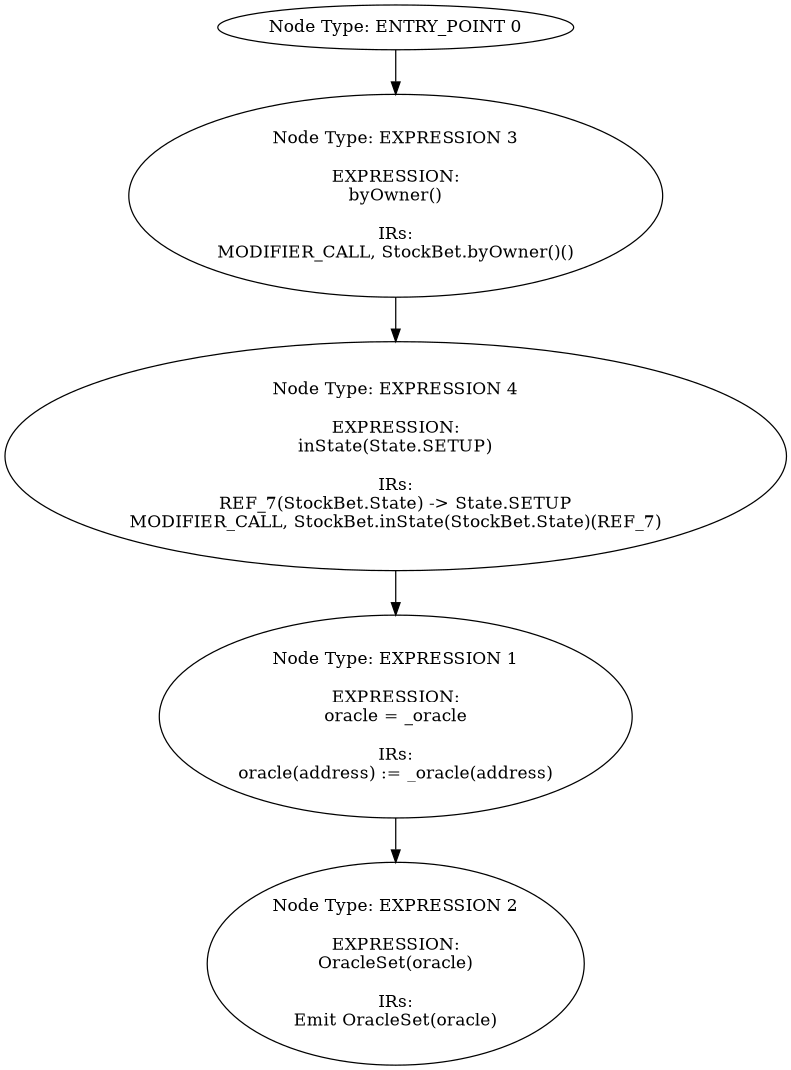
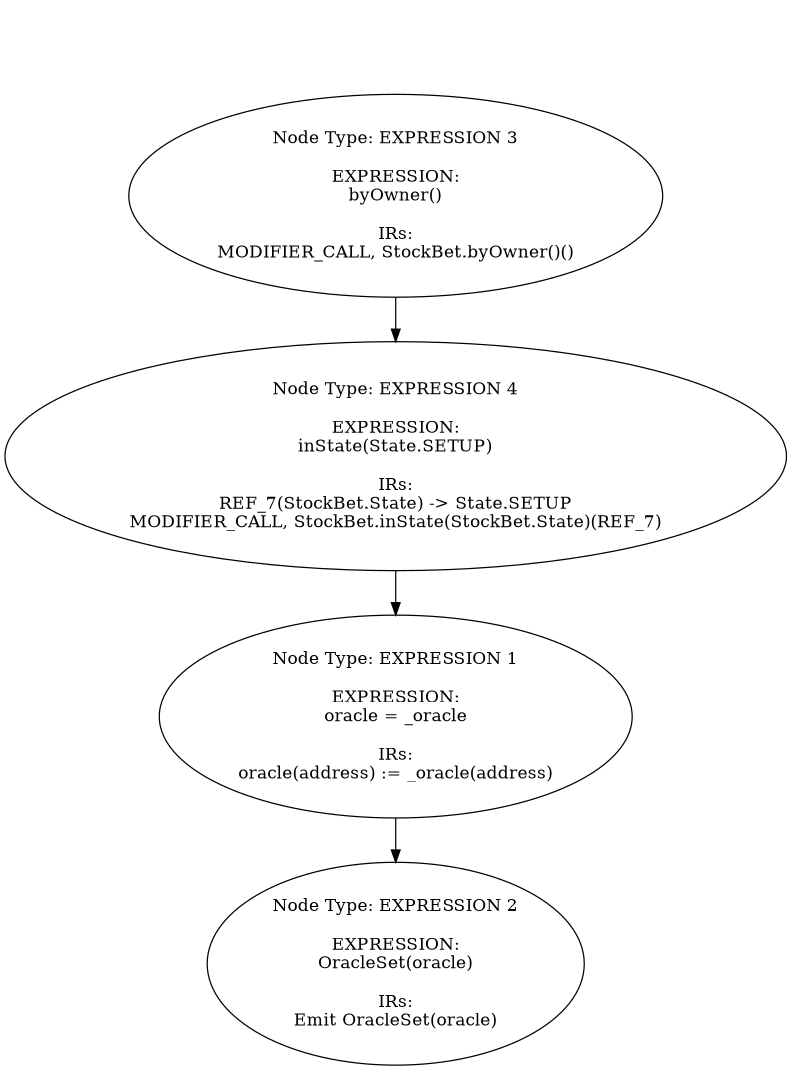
node "Node Type: ENTRY_POINT 0": removed
